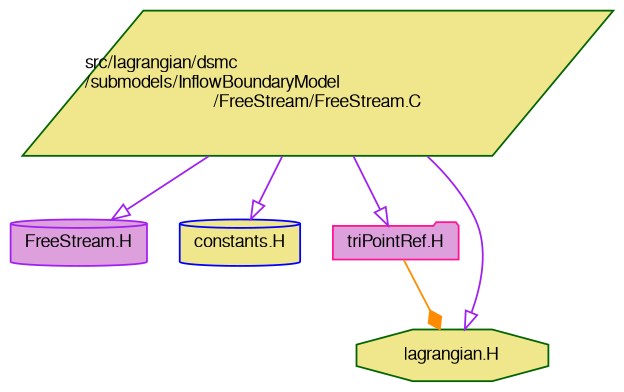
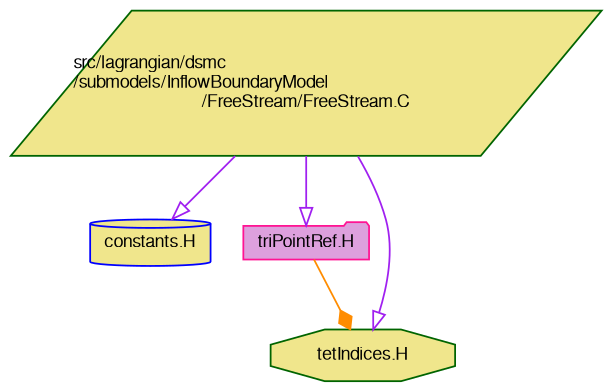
node "FreeStream.H": removed
node "lagrangian.H": label "lagrangian.H" -> "tetIndices.H"
